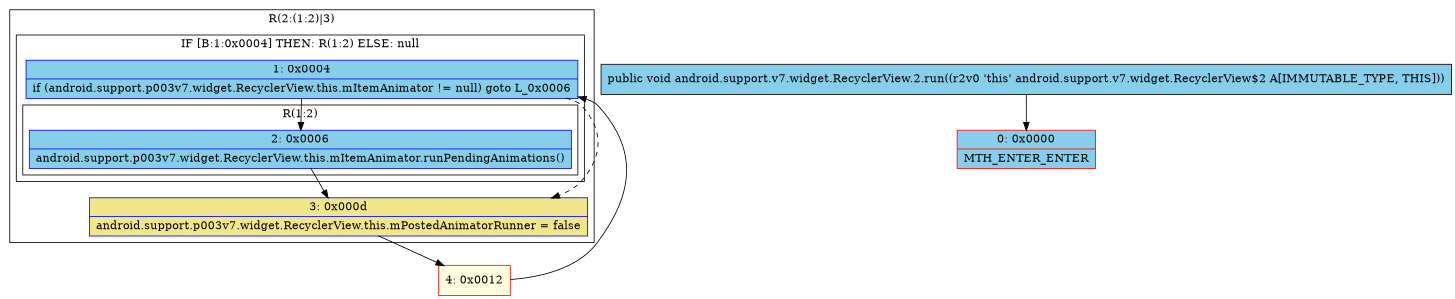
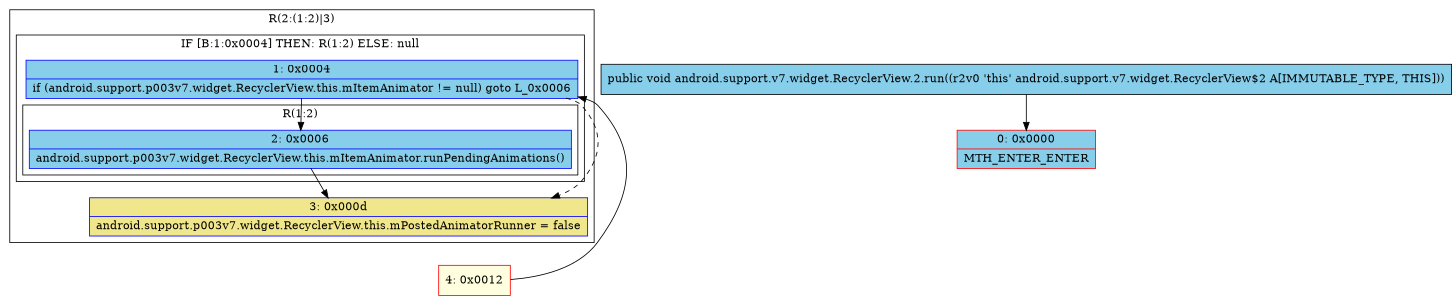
edge "3: 0x000d" -> "4: 0x0012": removed
